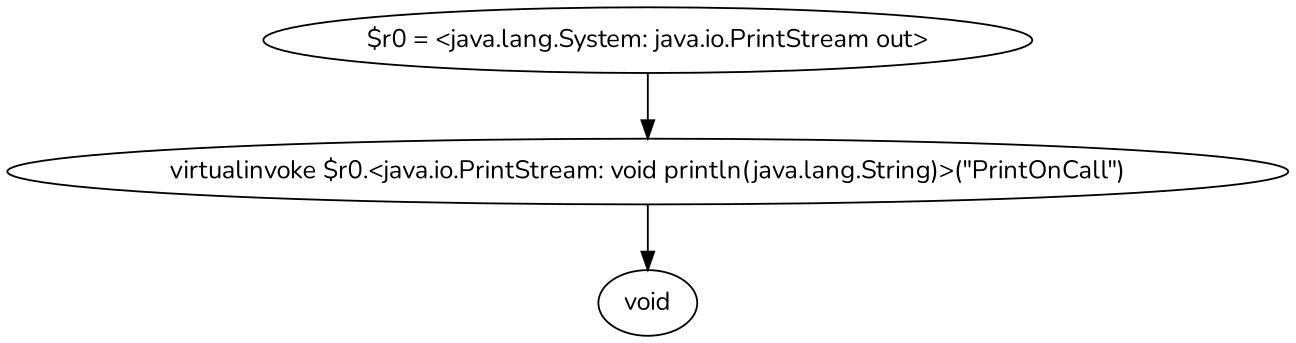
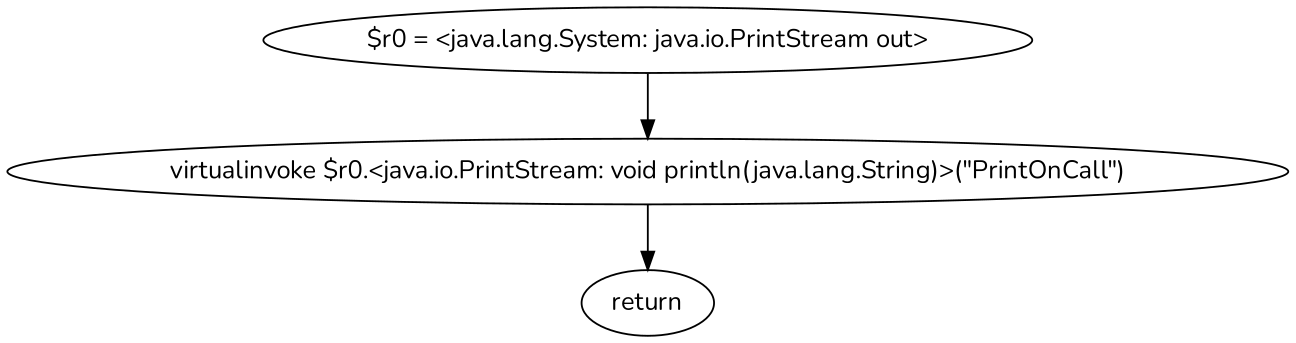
node "void": label "void" -> "return"
